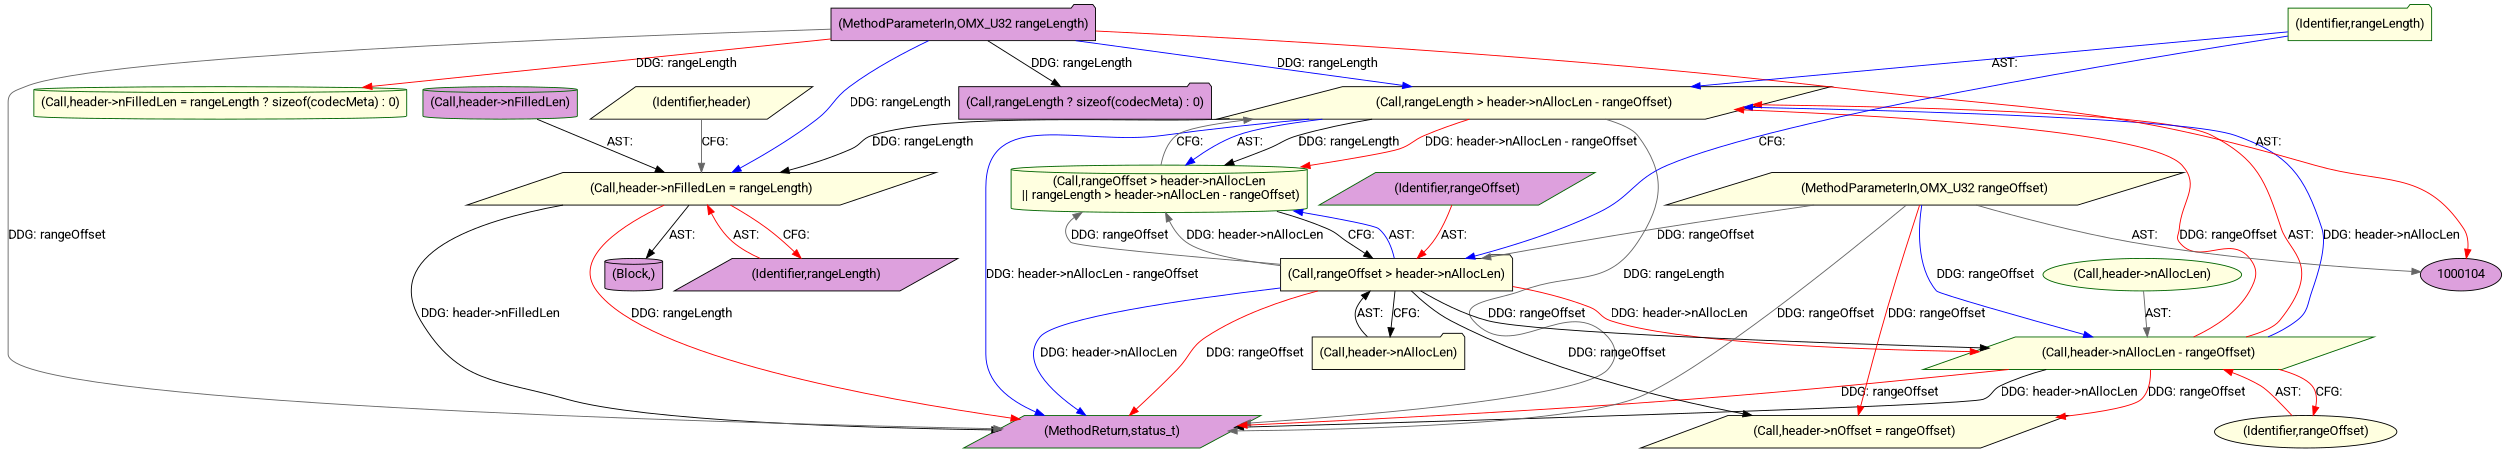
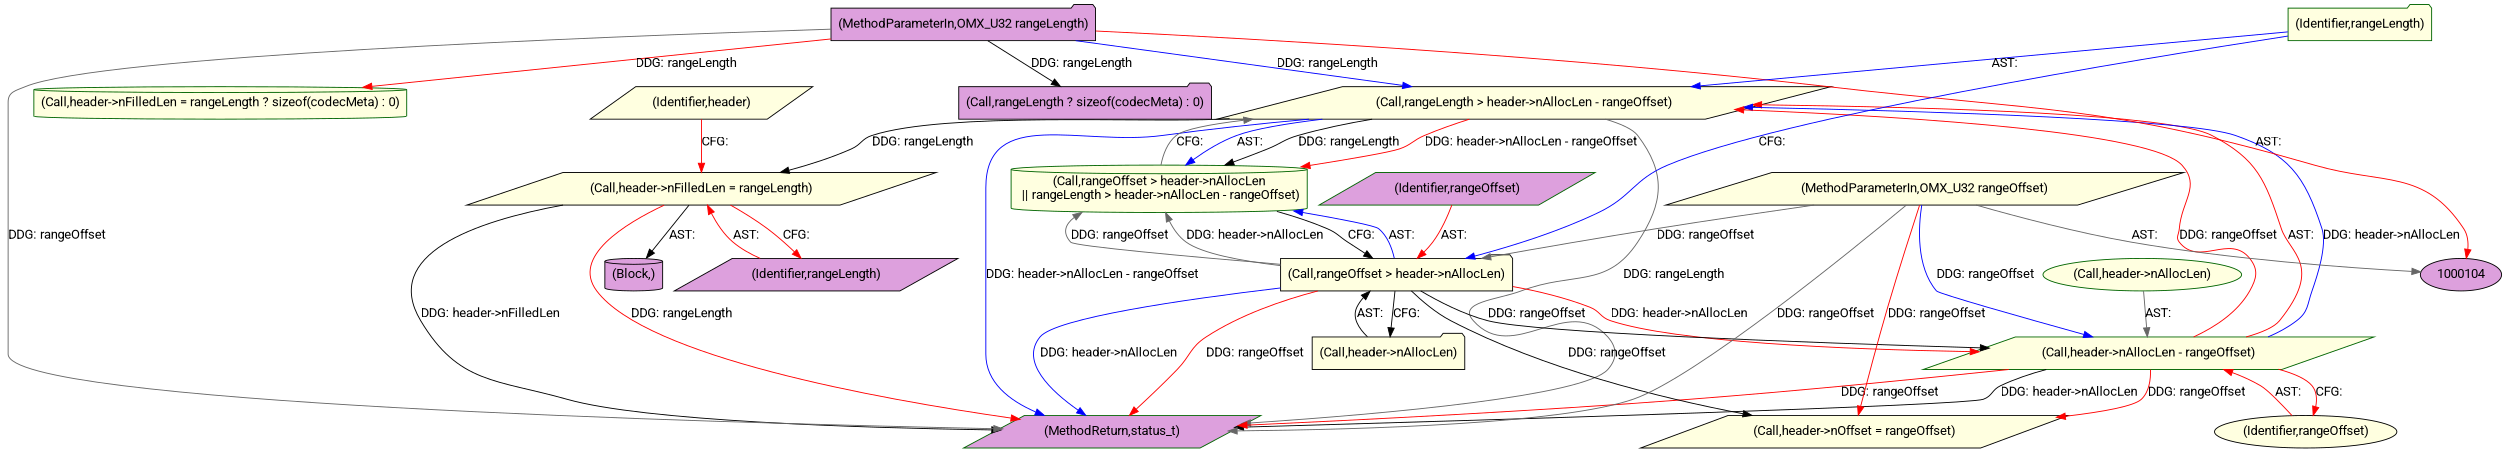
node "(Call,header->nFilledLen)": removed
edge "(MethodParameterIn,OMX_U32 rangeLength)" -> "(Call,header->nFilledLen = rangeLength)": removed, label "DDG: rangeLength"
edge "(Identifier,header)" -> "(Call,header->nFilledLen = rangeLength)": color gray40 -> red
